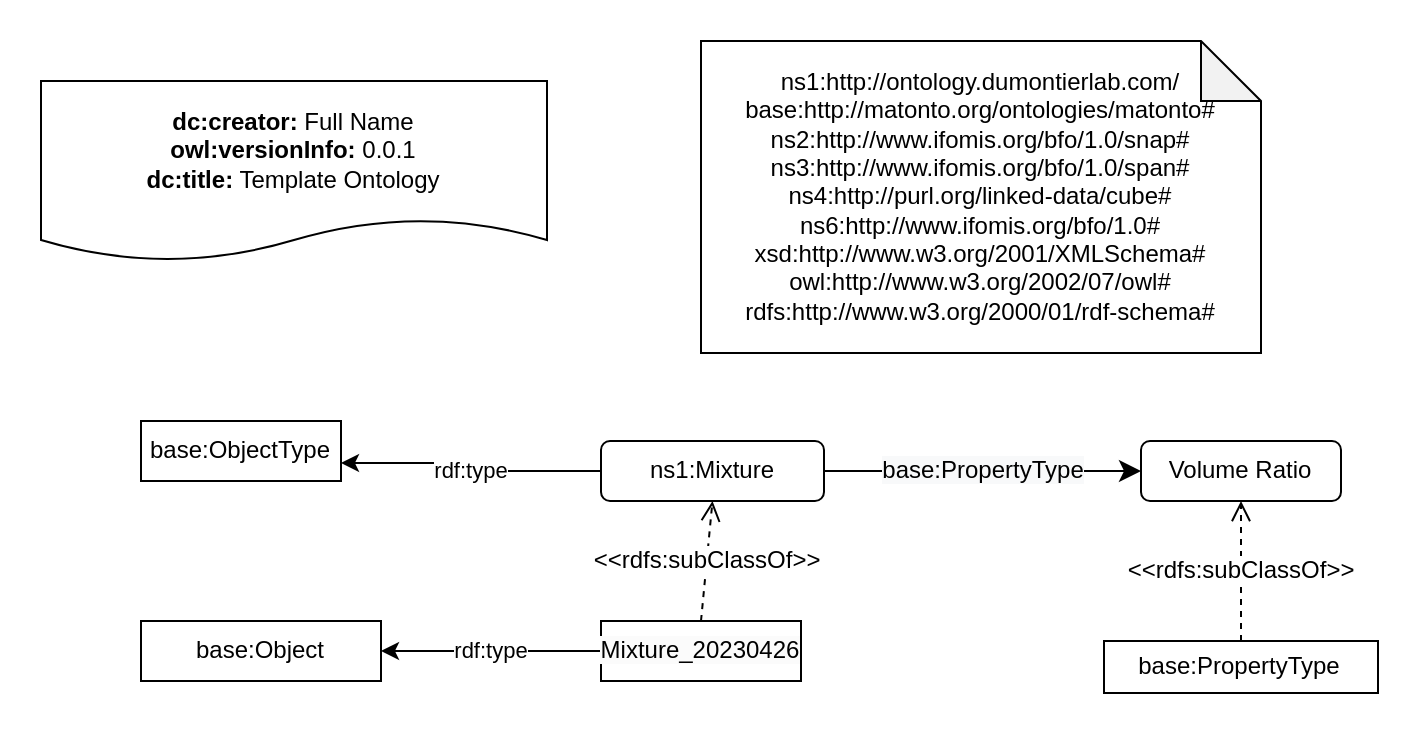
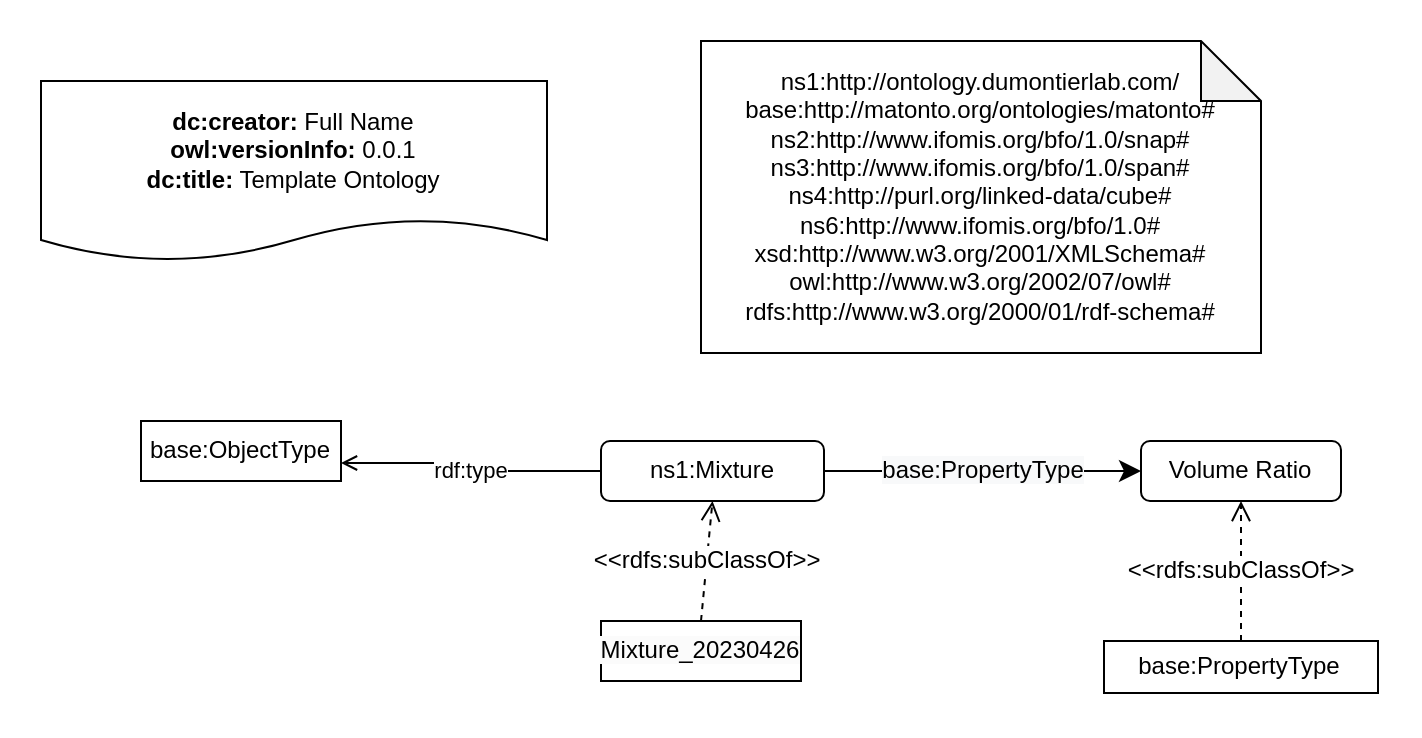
edge "ns1:Mixture" -> "base:ObjectType": arrowhead classic -> open
node "base:Object": removed
edge "Mixture_20230426" -> "base:Object": removed, label "rdf:type"
